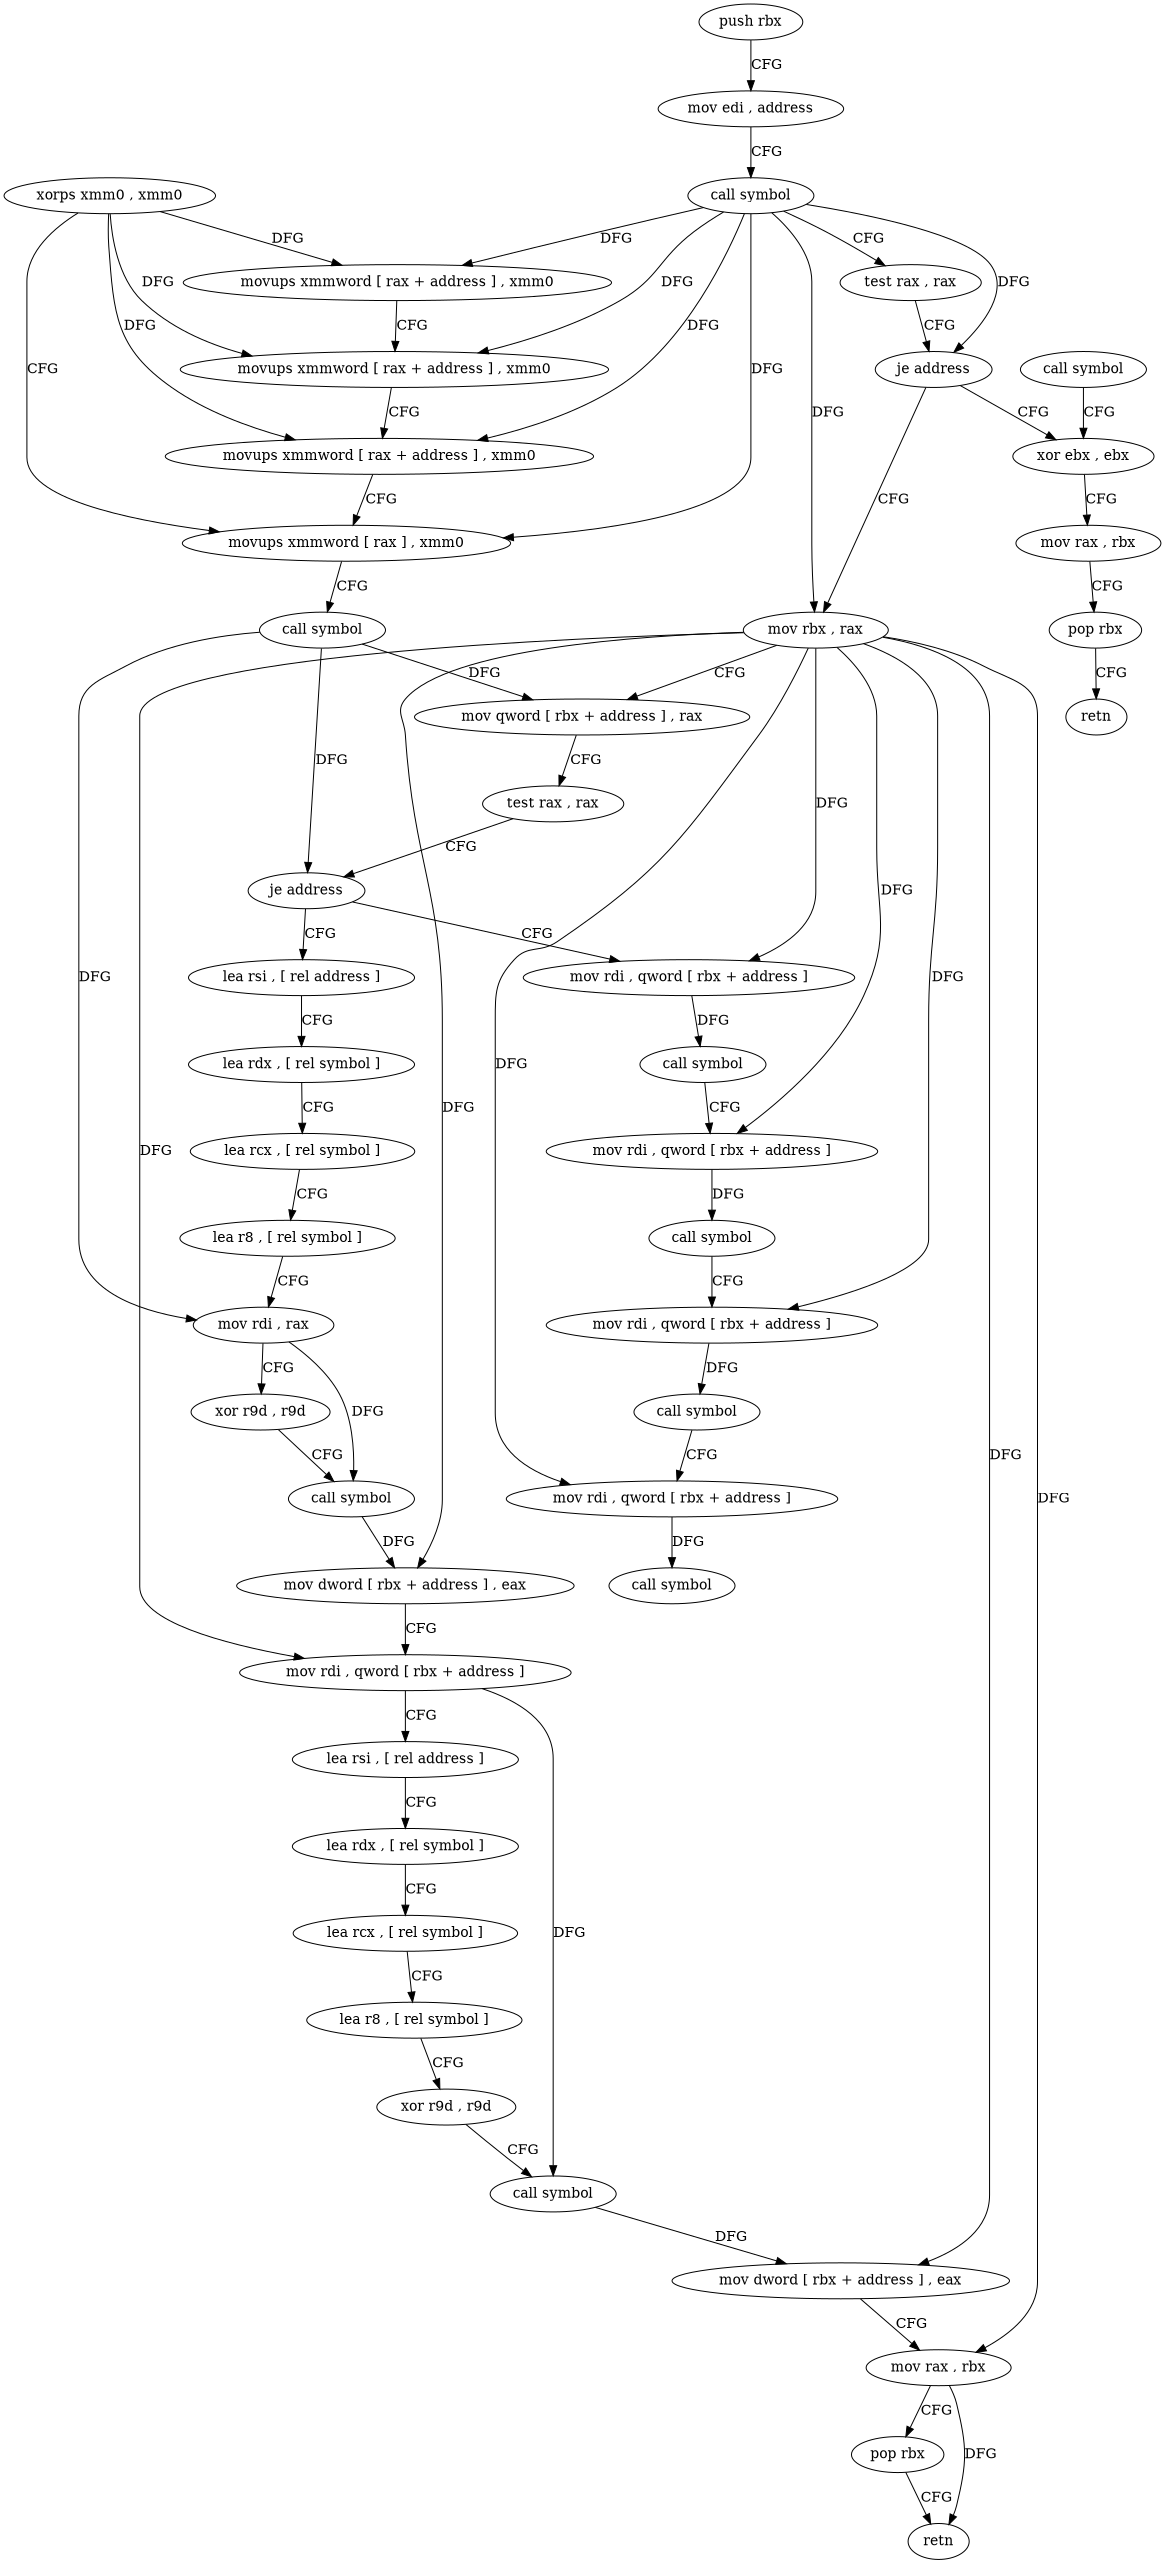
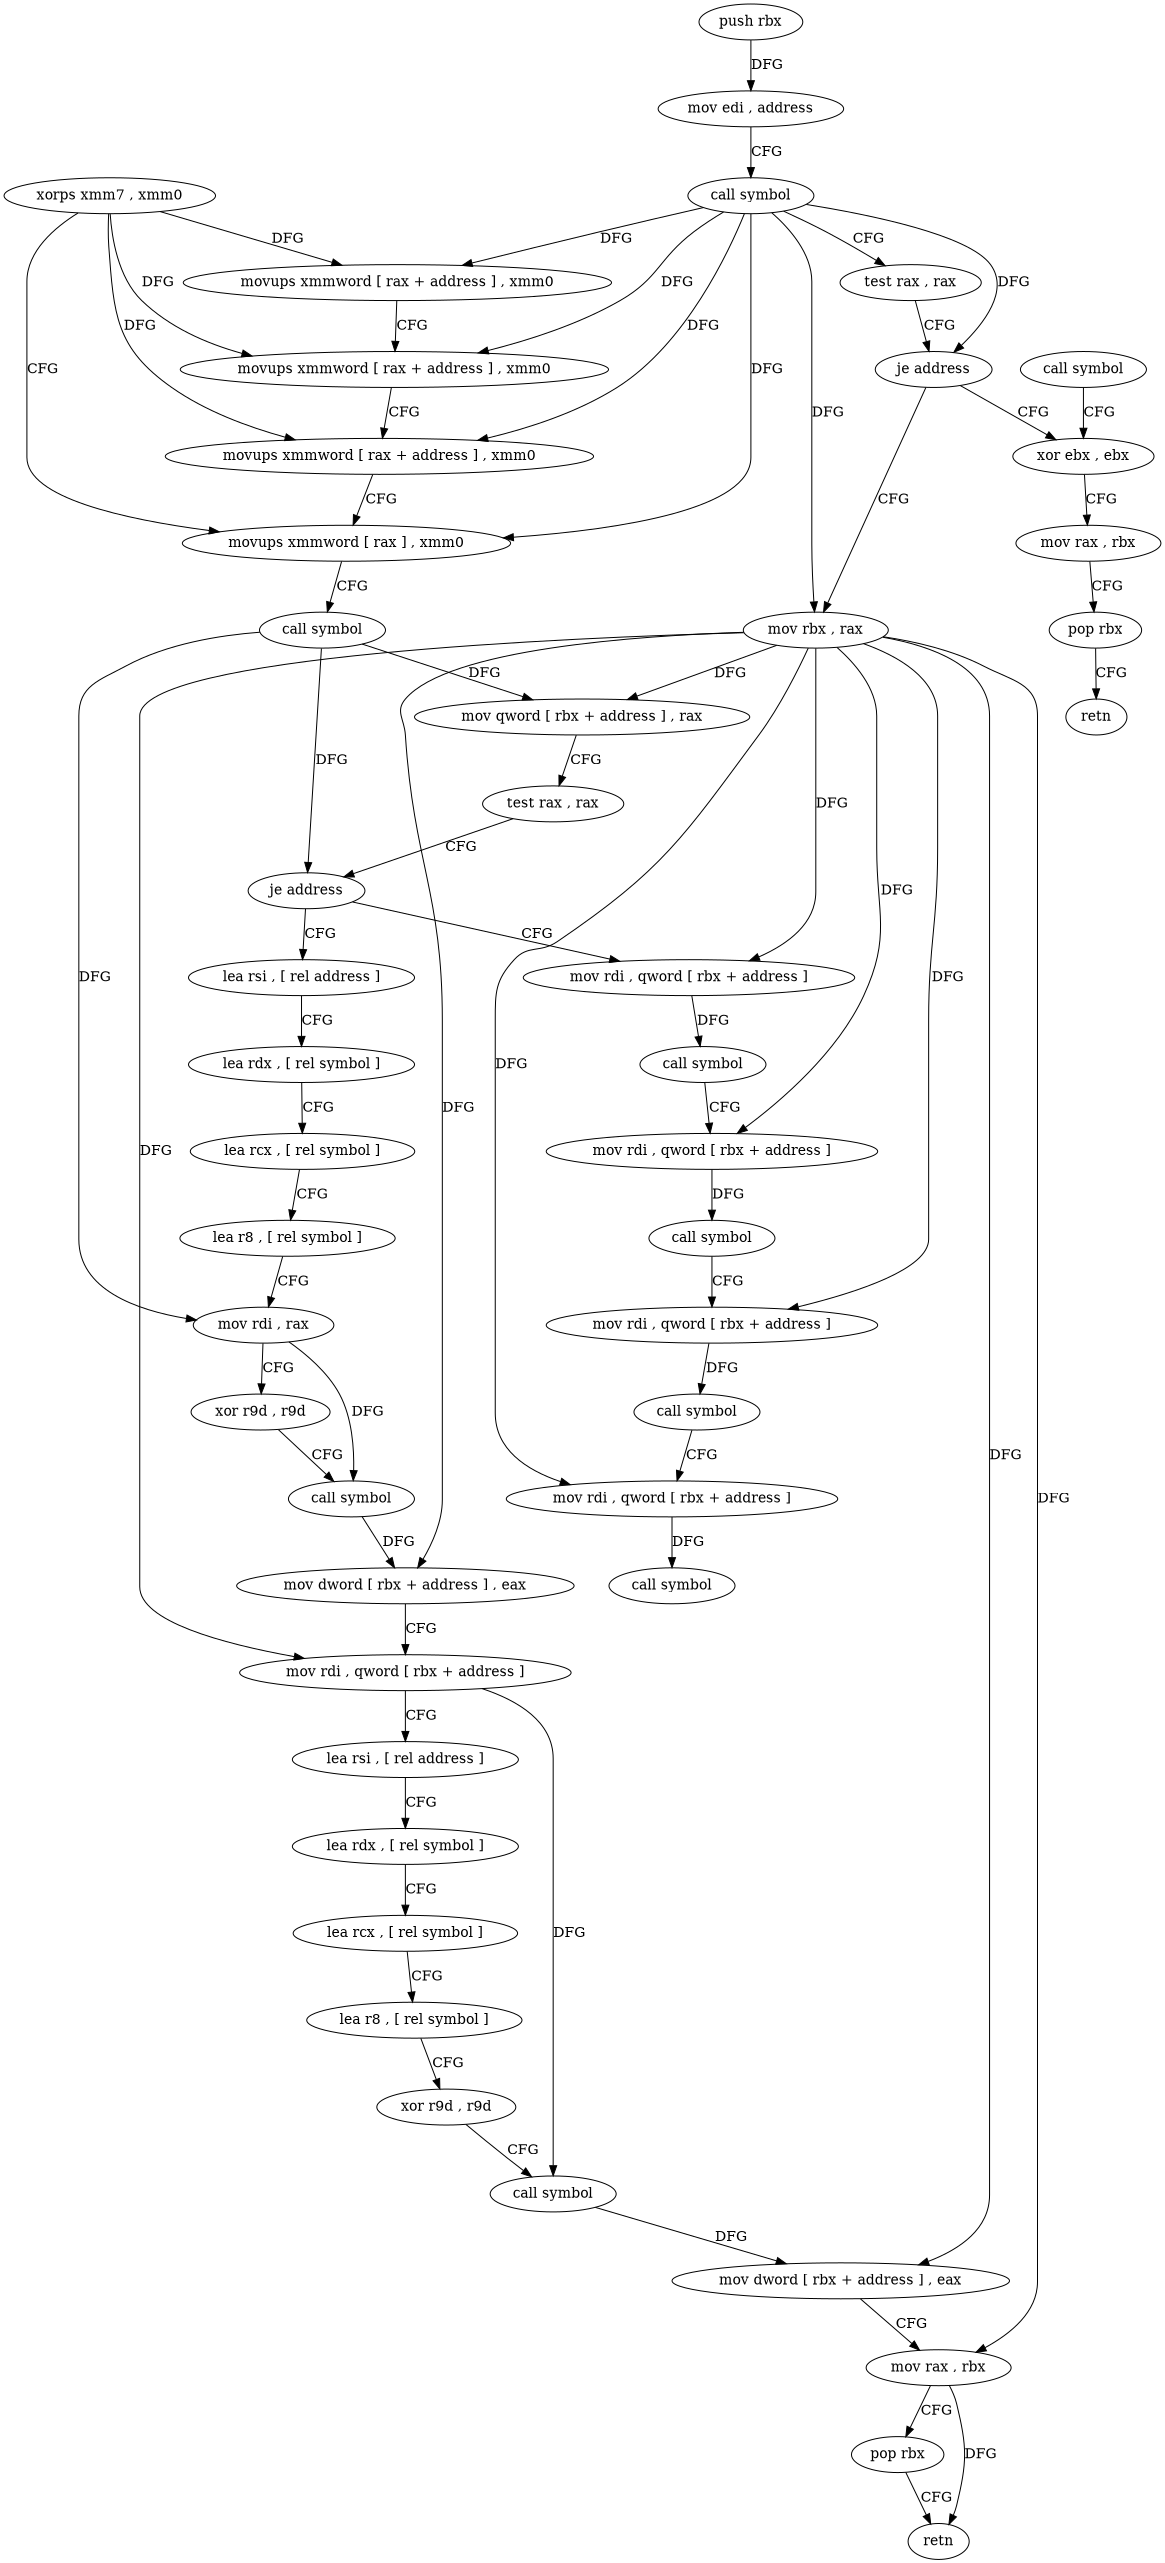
edge "push rbx" -> "mov edi , address": label "CFG" -> "DFG"
node "xorps xmm0 , xmm0": label "xorps xmm0 , xmm0" -> "xorps xmm7 , xmm0"
edge "mov rbx , rax" -> "mov qword [ rbx + address ] , rax": label "CFG" -> "DFG"
